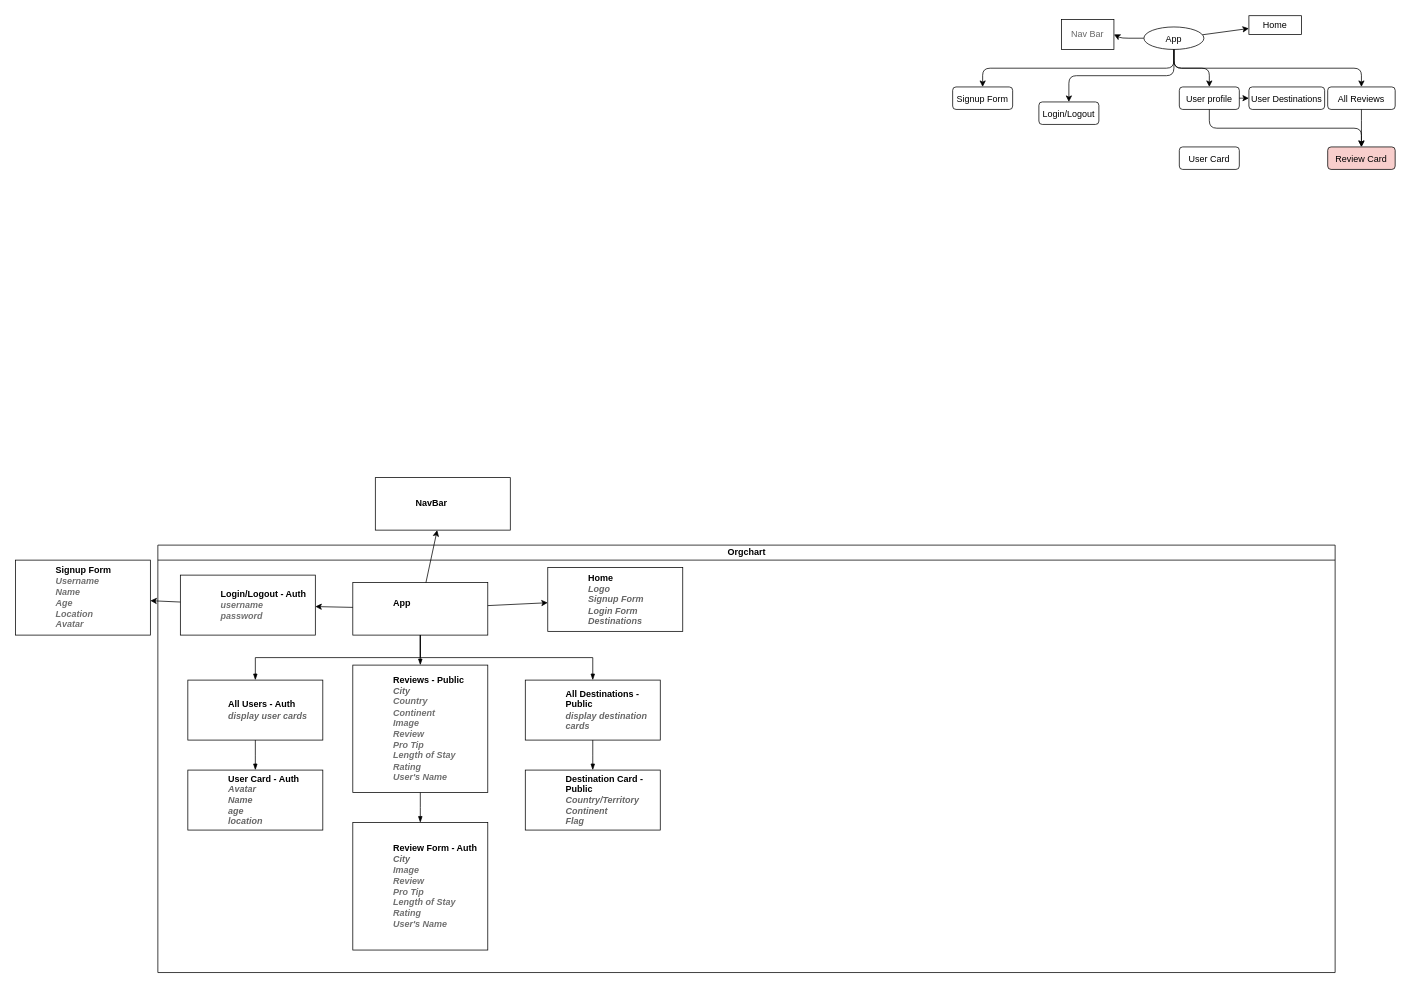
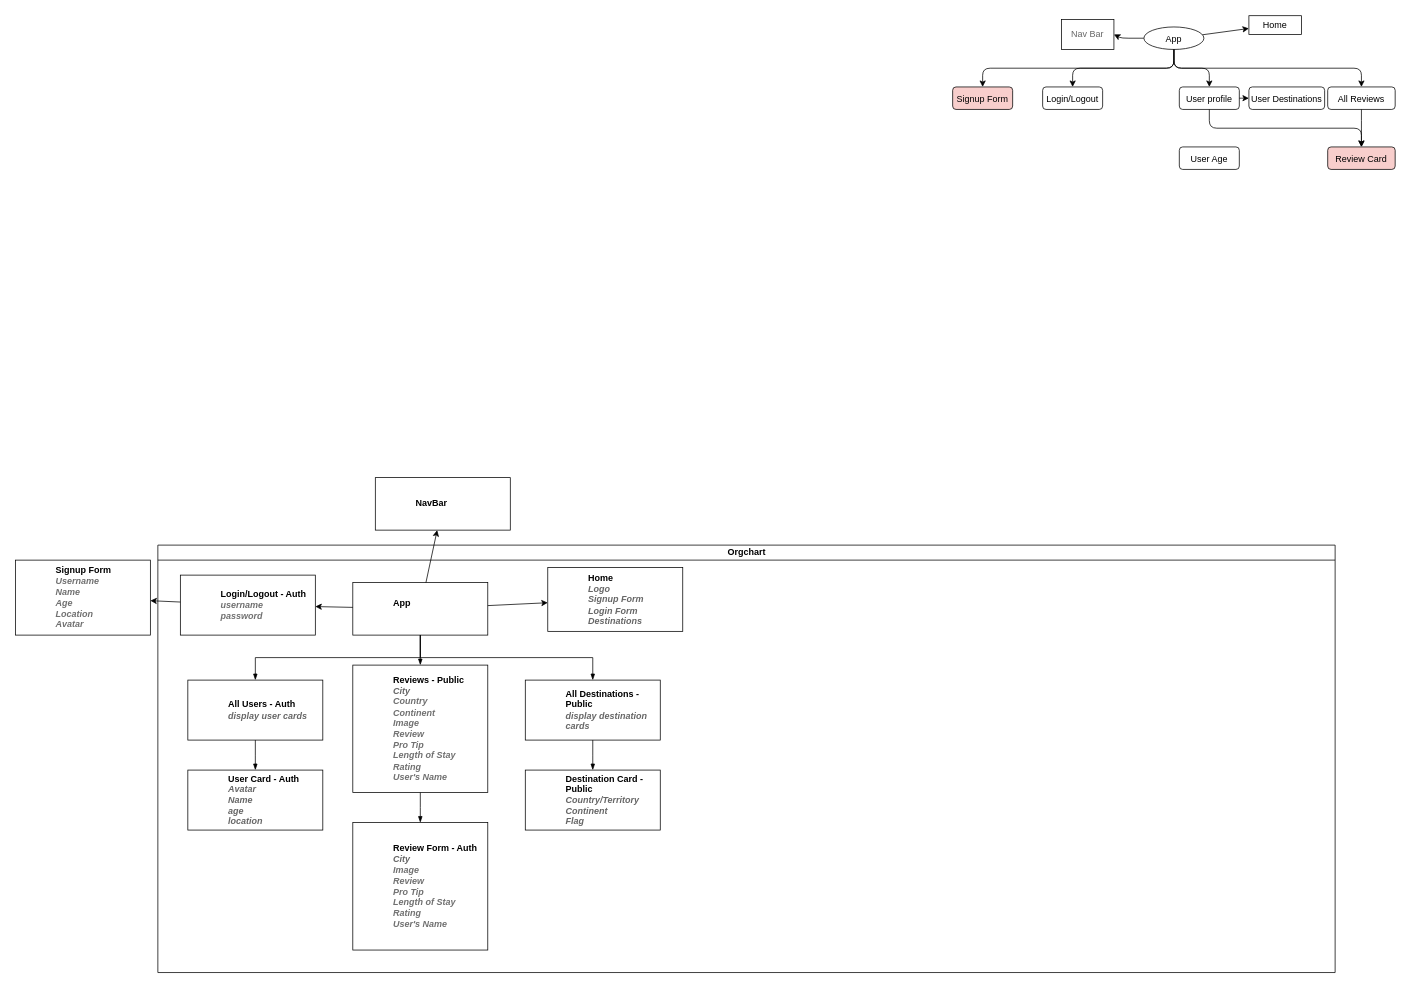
node "Signup Form": fillcolor #ffffff -> #f8cecc
node "Login/Logout": moved (1069, 113) -> (1073, 98)
node "User Card": label "User Card" -> "User Age"
